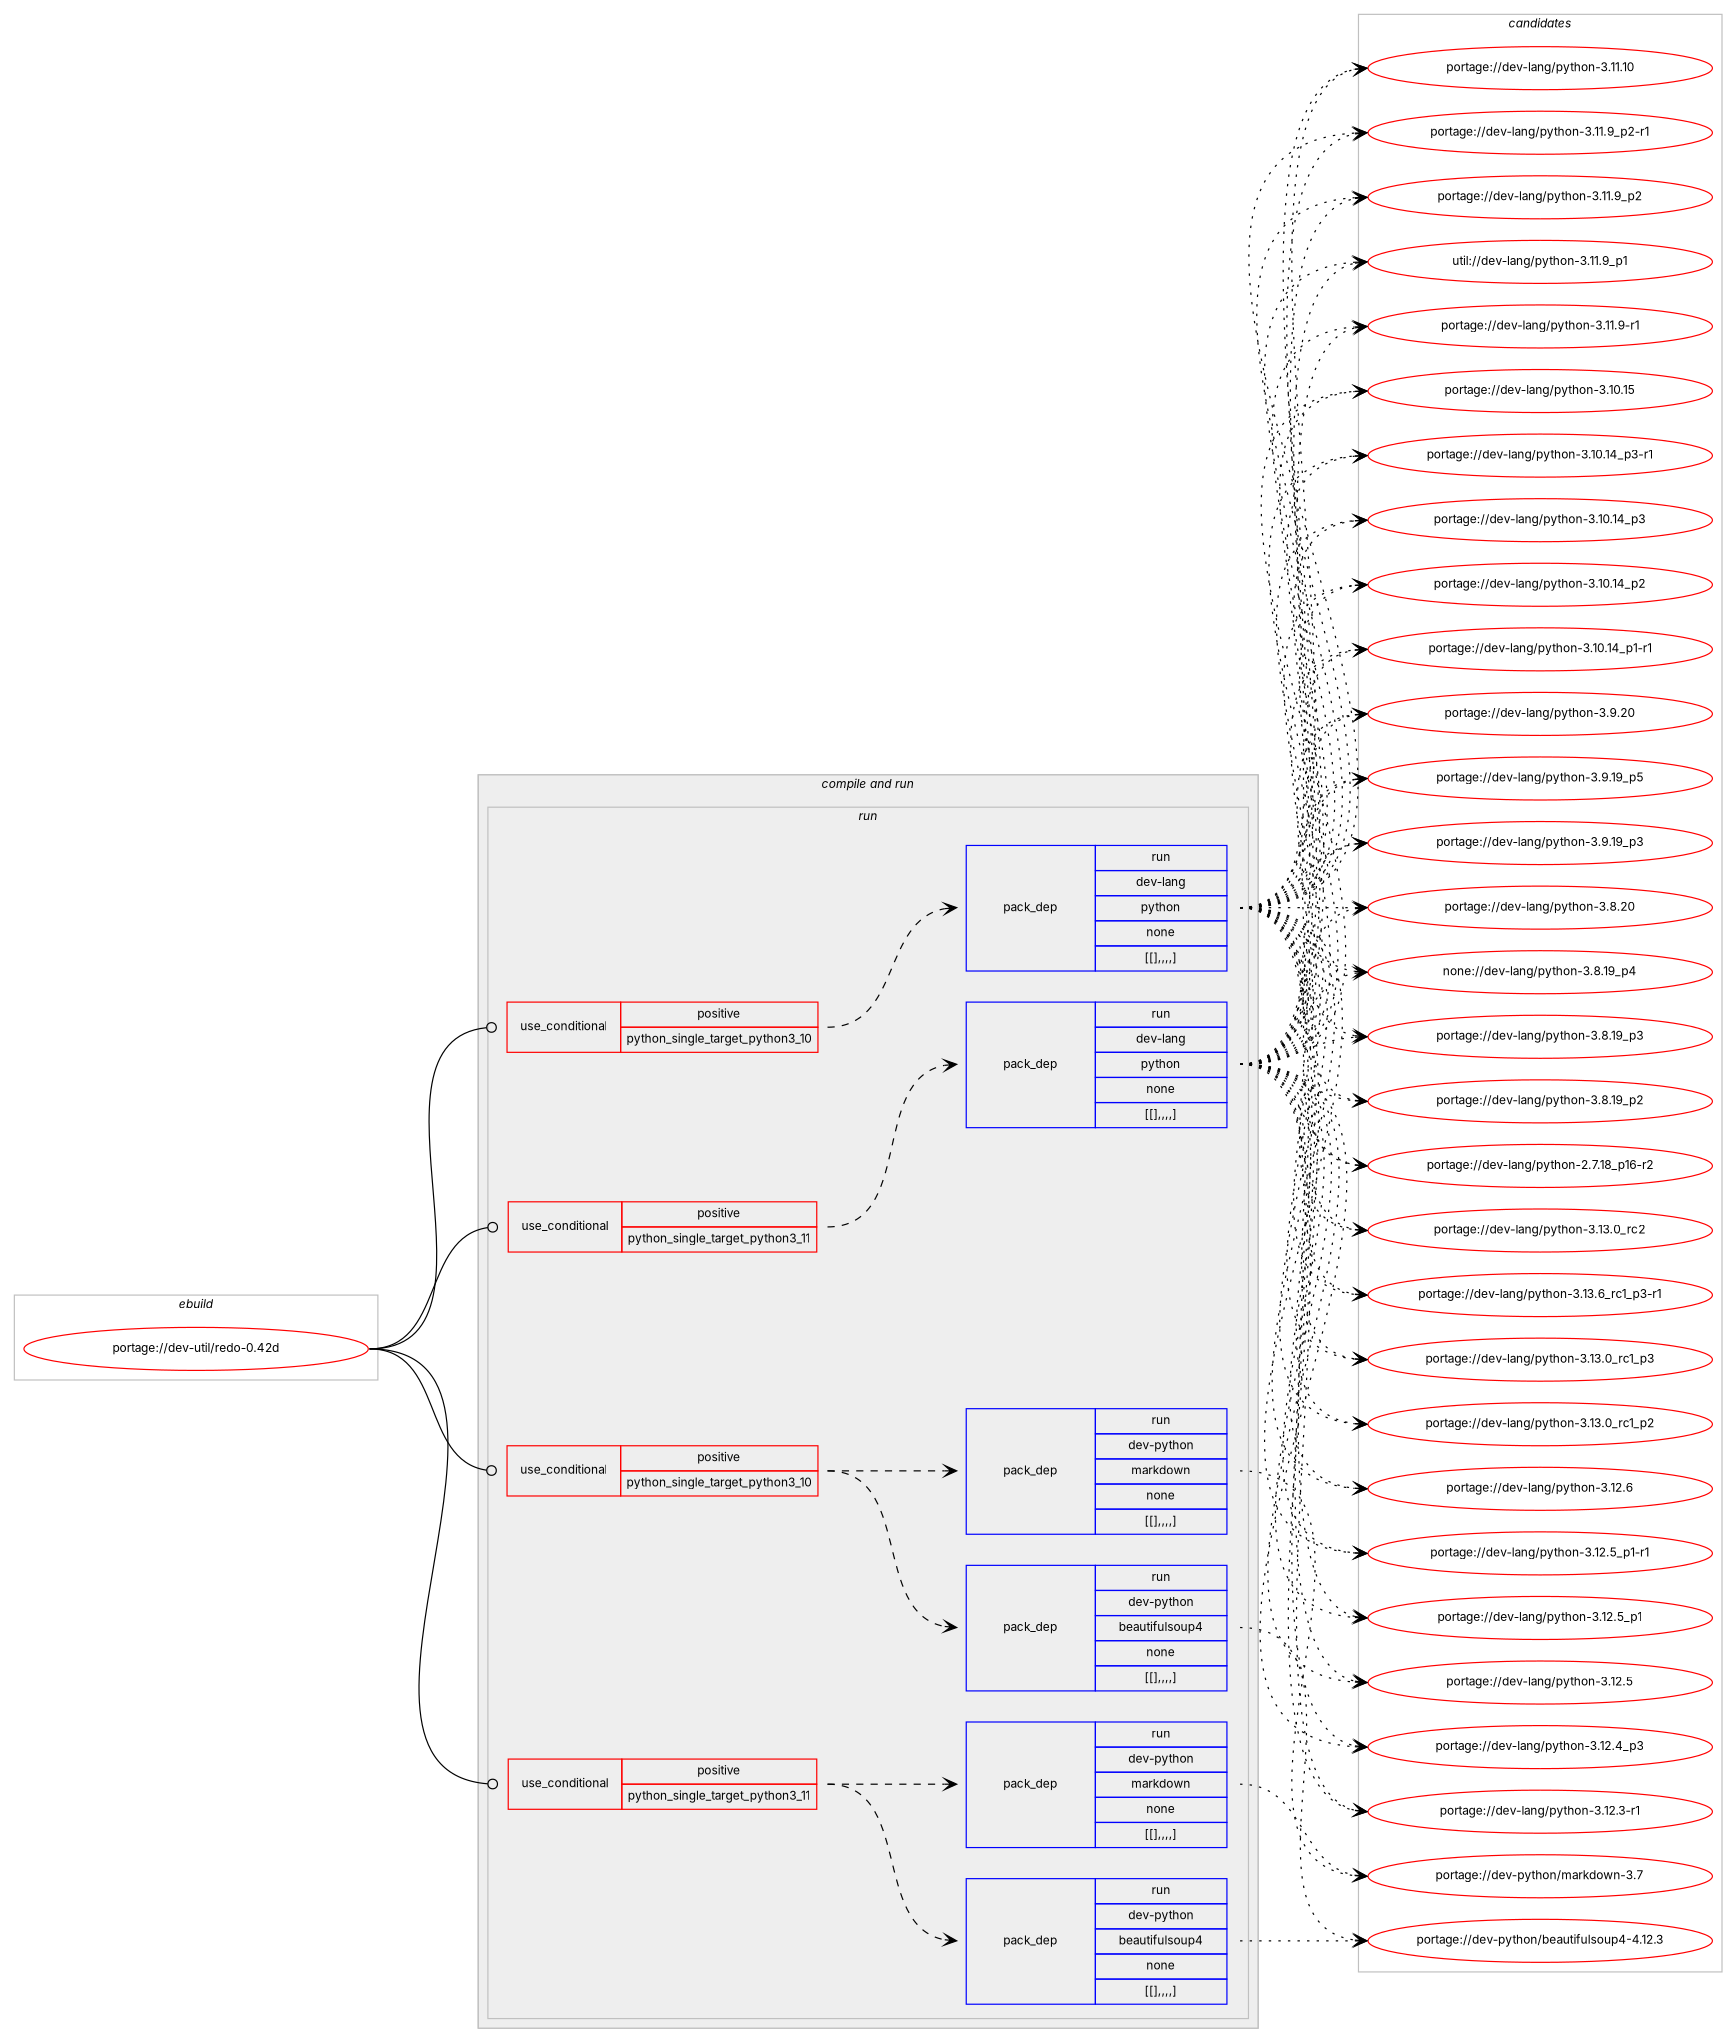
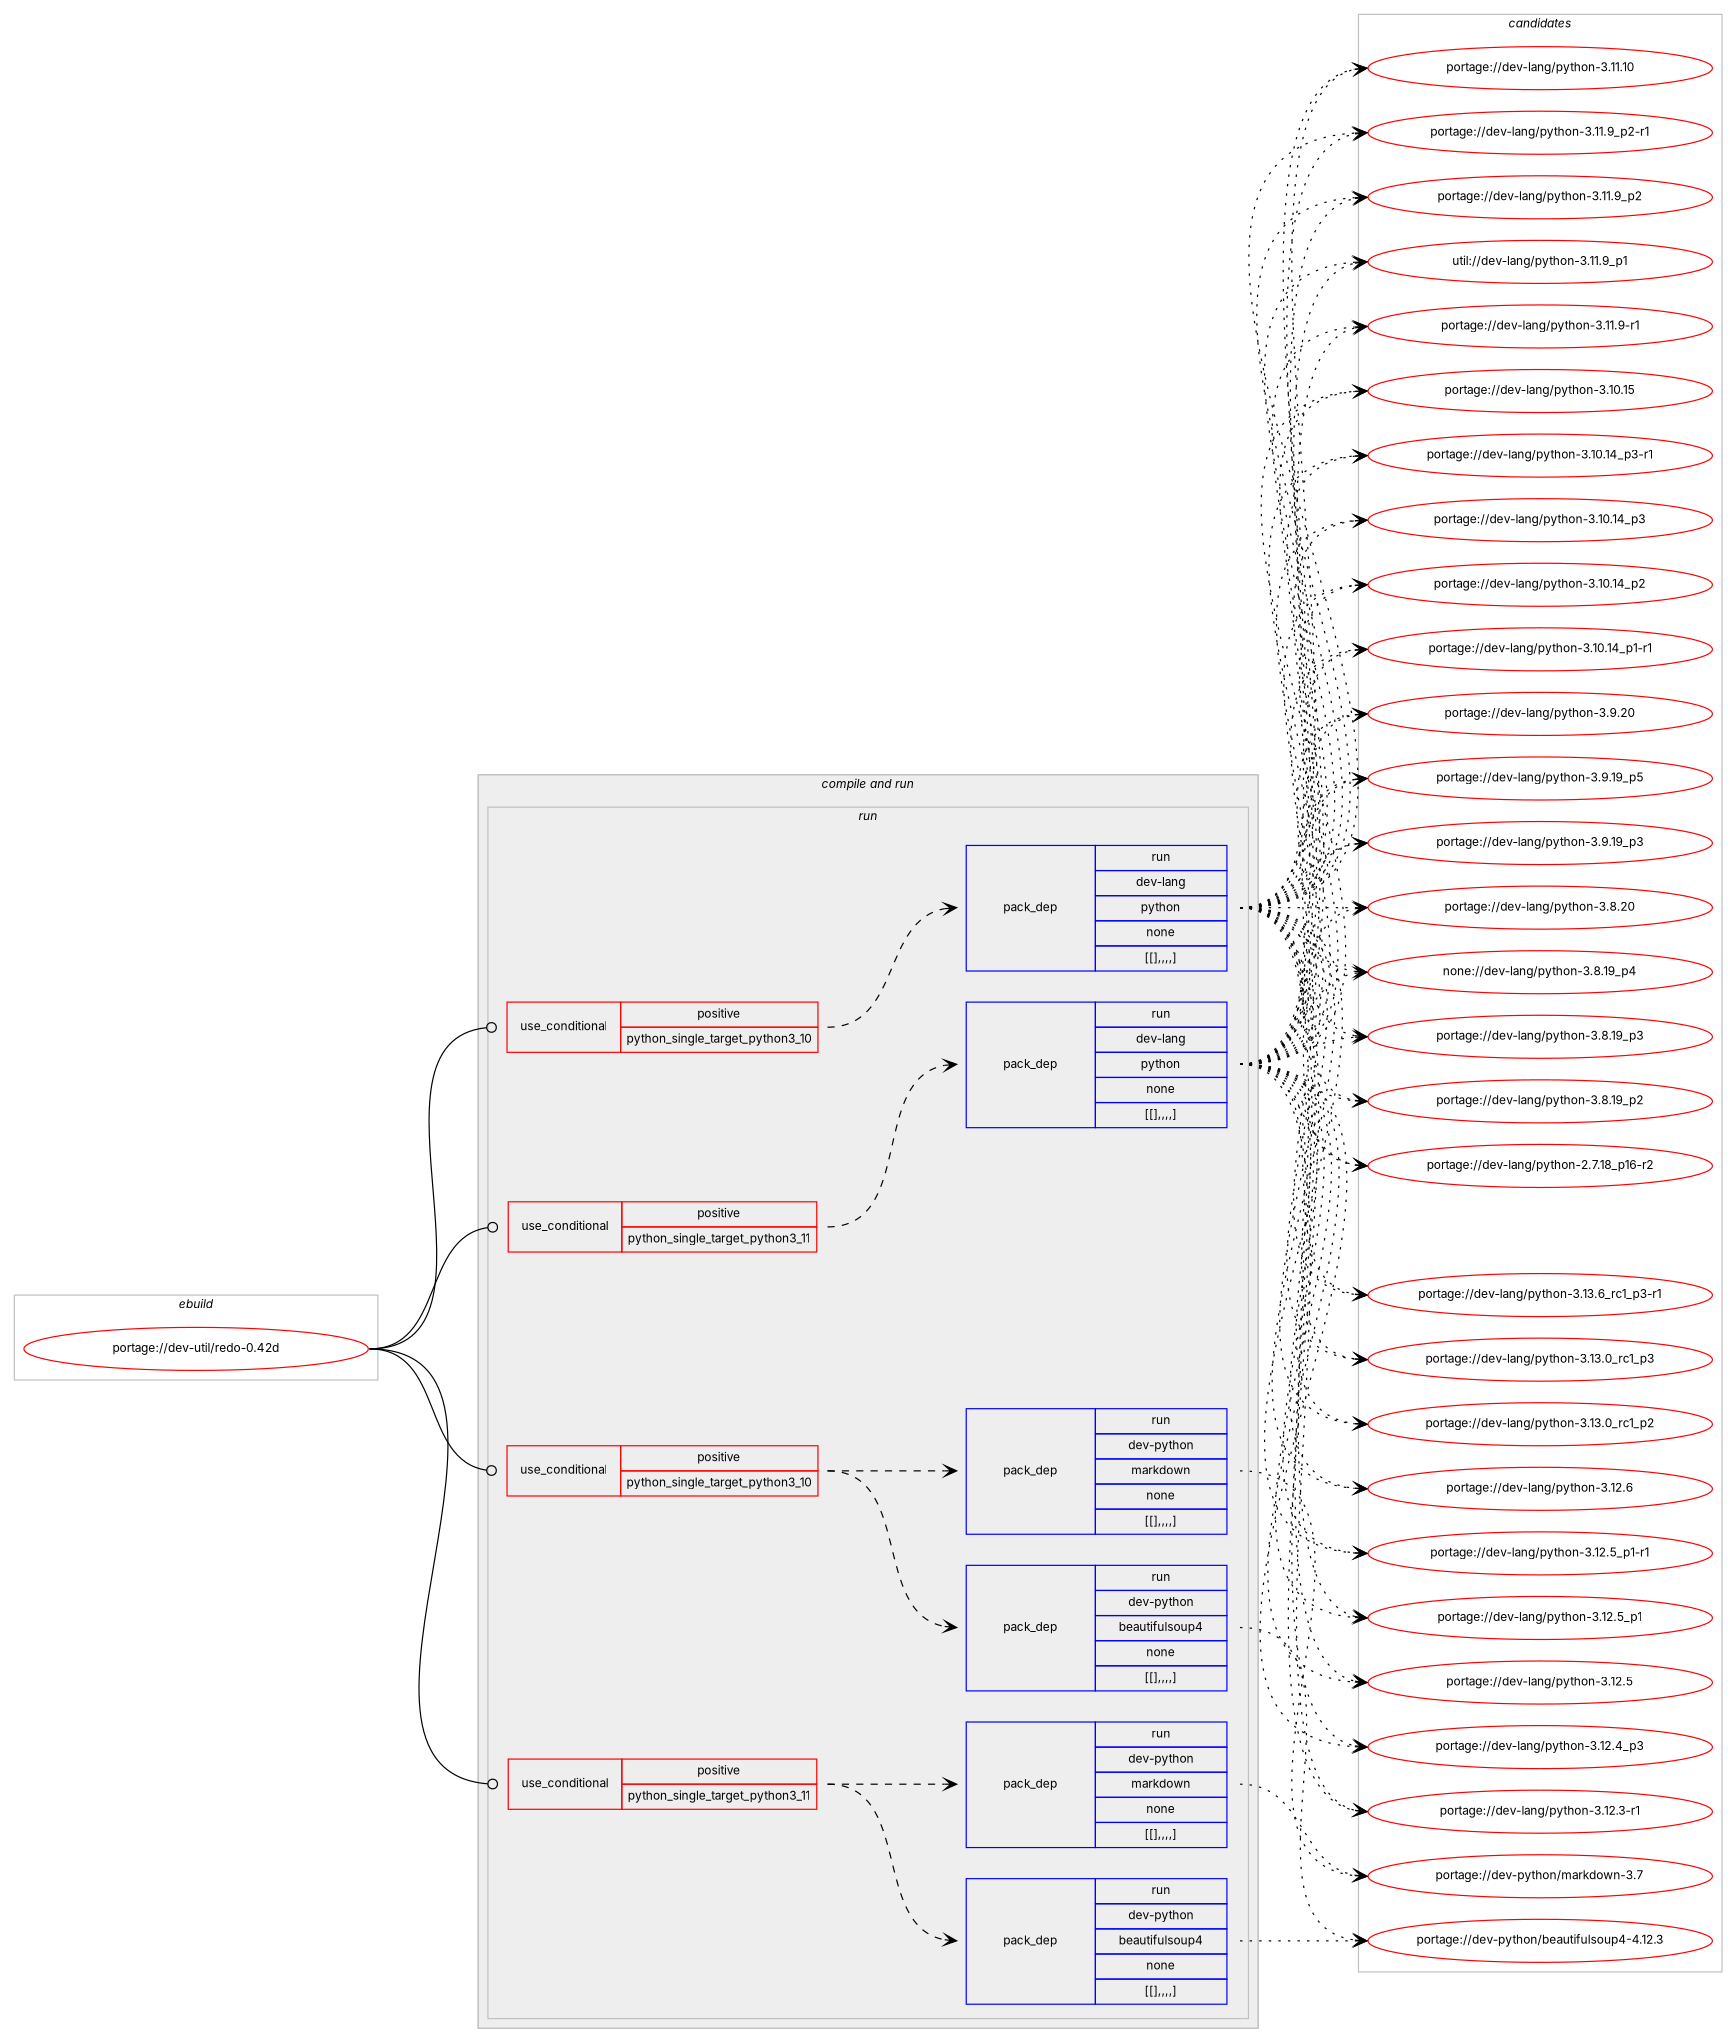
node "portage://dev-lang/python-3.13.0_rc2": removed
